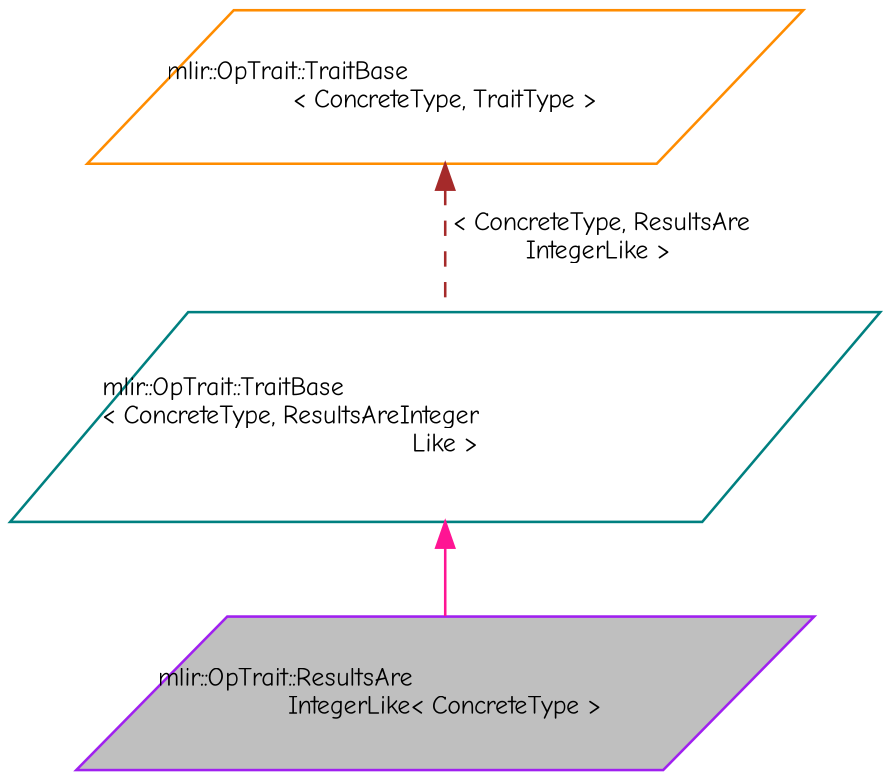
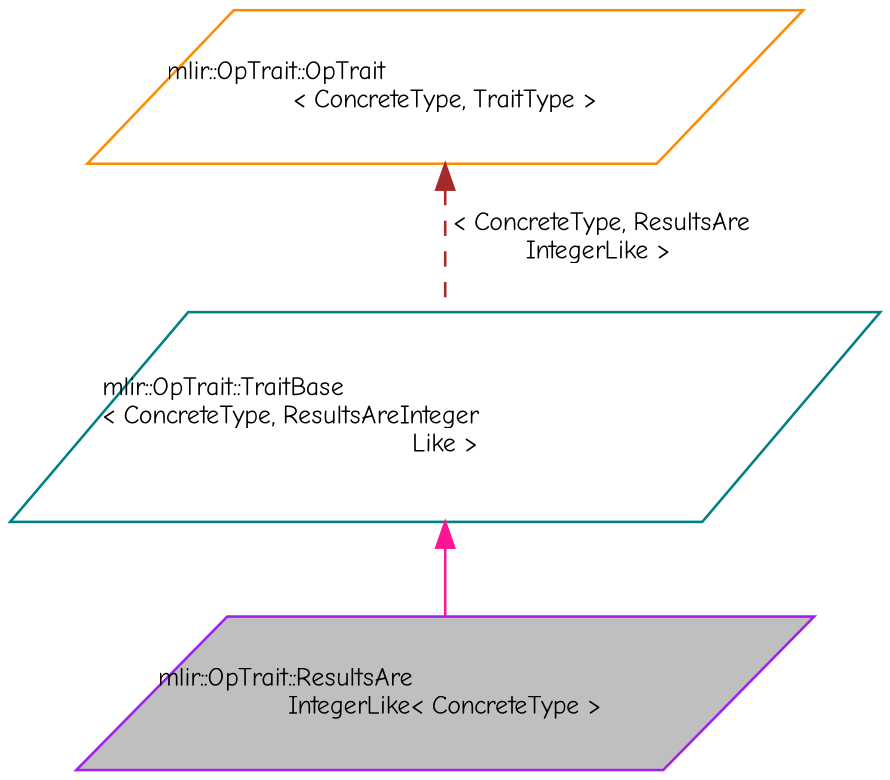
node "mlir::OpTrait::TraitBase < ConcreteType, TraitType >": label "mlir::OpTrait::TraitBase < ConcreteType, TraitType >" -> "mlir::OpTrait::OpTrait < ConcreteType, TraitType >"
